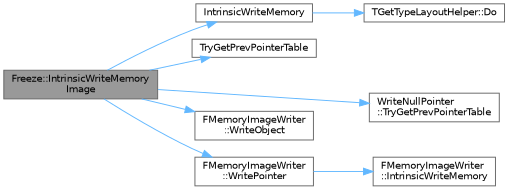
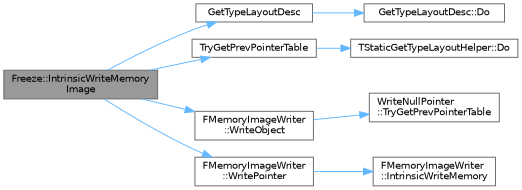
node "IntrinsicWriteMemory": label "IntrinsicWriteMemory" -> "GetTypeLayoutDesc"
node "TGetTypeLayoutHelper::Do": label "TGetTypeLayoutHelper::Do" -> "GetTypeLayoutDesc::Do"
node "TStaticGetTypeLayoutHelper::Do": added
edge "Freeze::IntrinsicWriteMemory Image" -> "WriteNullPointer ::TryGetPrevPointerTable": now "FMemoryImageWriter ::WriteObject" -> "WriteNullPointer ::TryGetPrevPointerTable"
